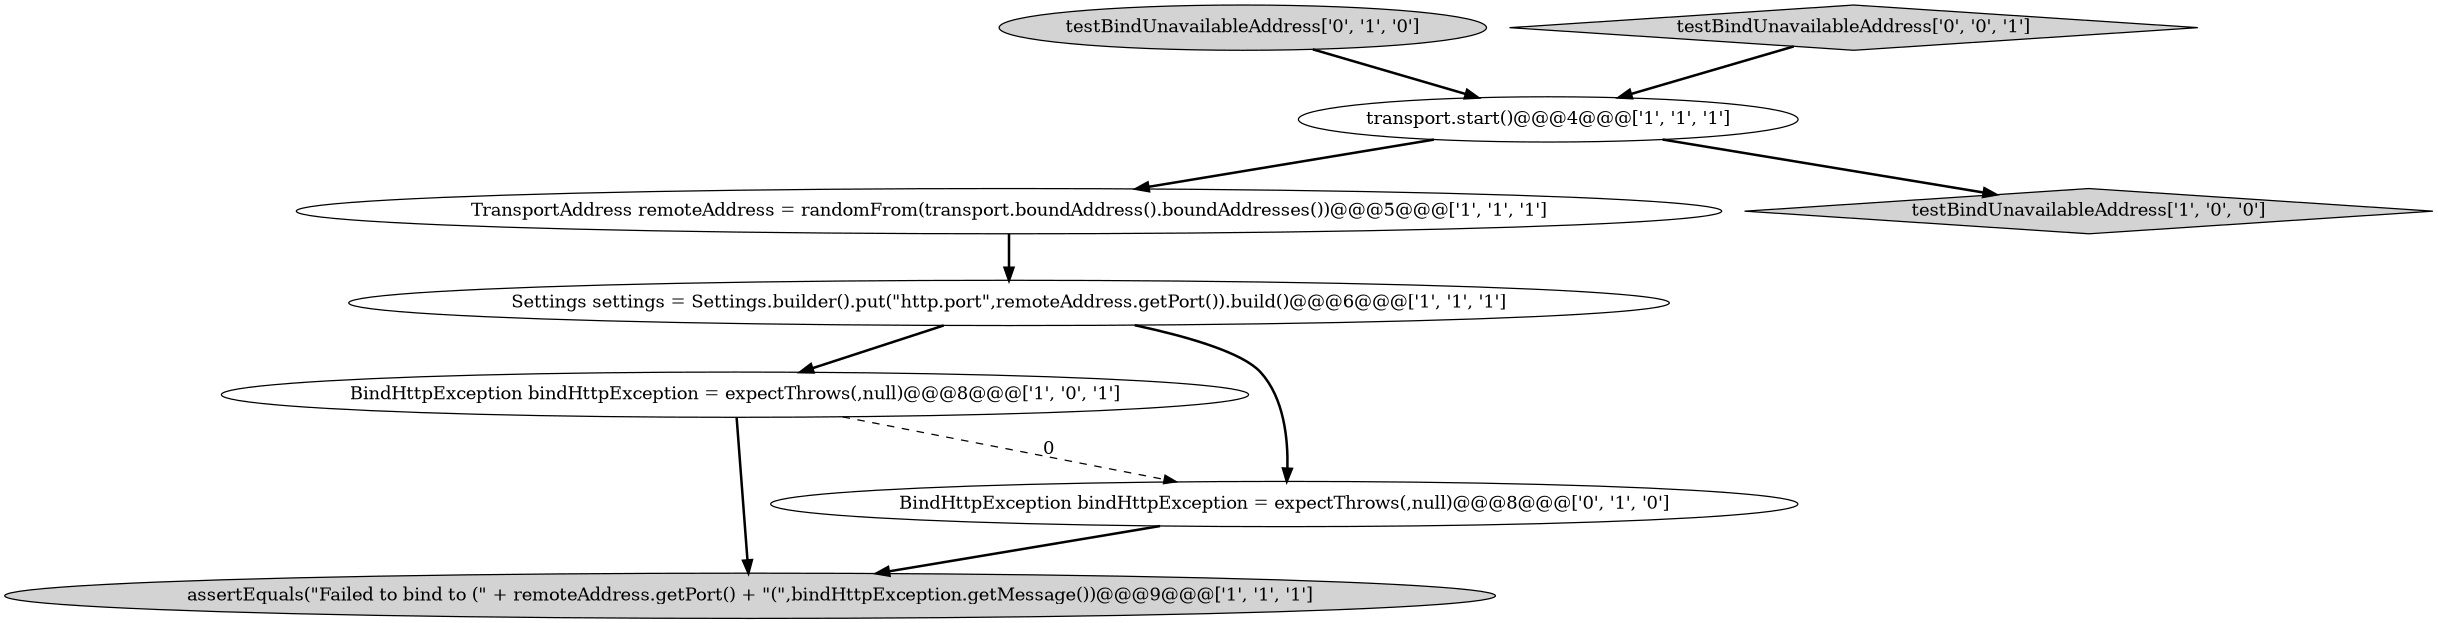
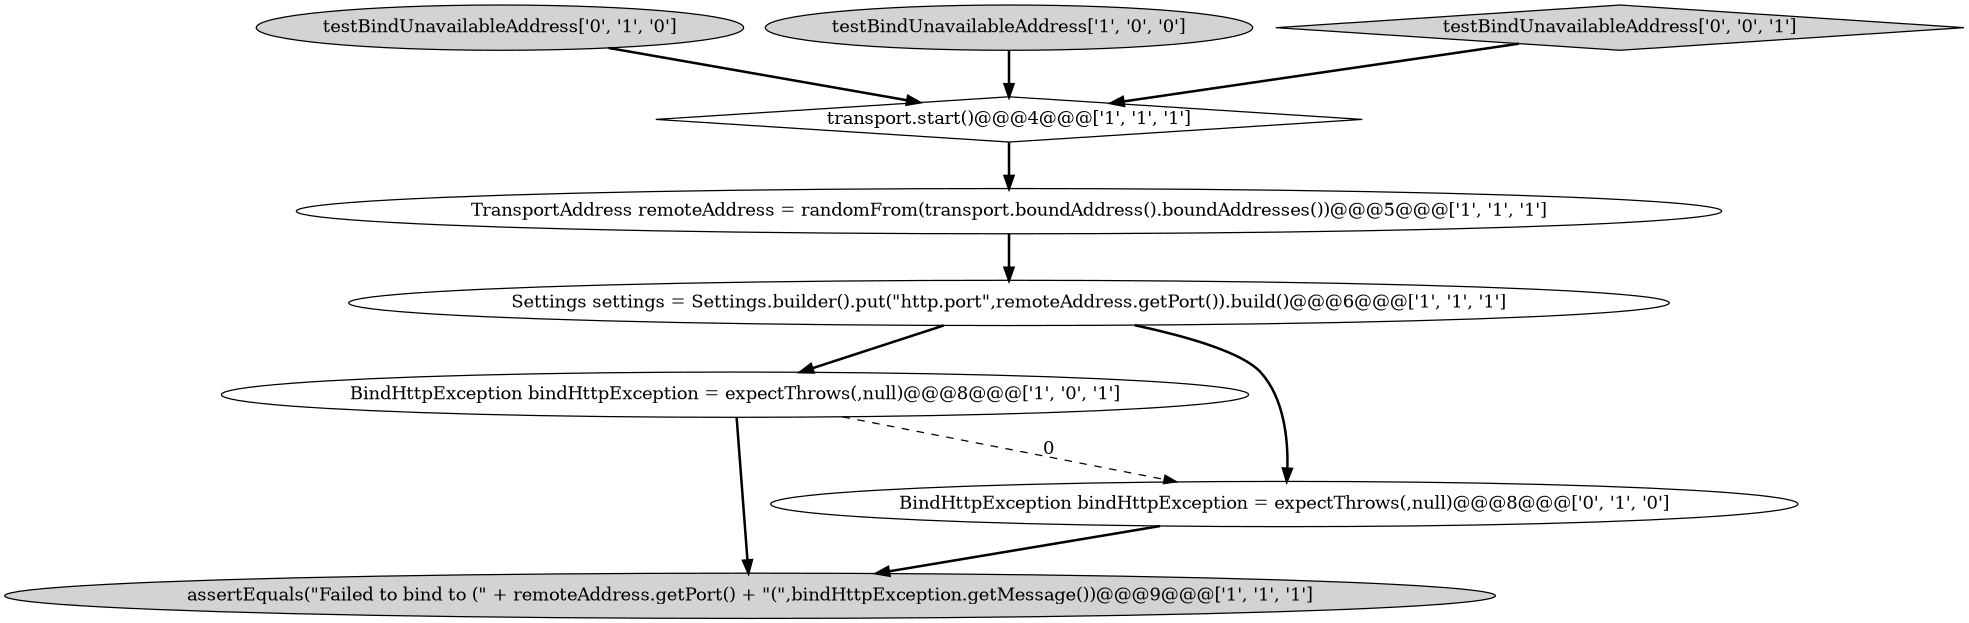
node "transport.start()@@@4@@@['1', '1', '1']": shape ellipse -> diamond
edge "transport.start()@@@4@@@['1', '1', '1']" -> "testBindUnavailableAddress['1', '0', '0']": reversed
node "testBindUnavailableAddress['1', '0', '0']": shape diamond -> ellipse
